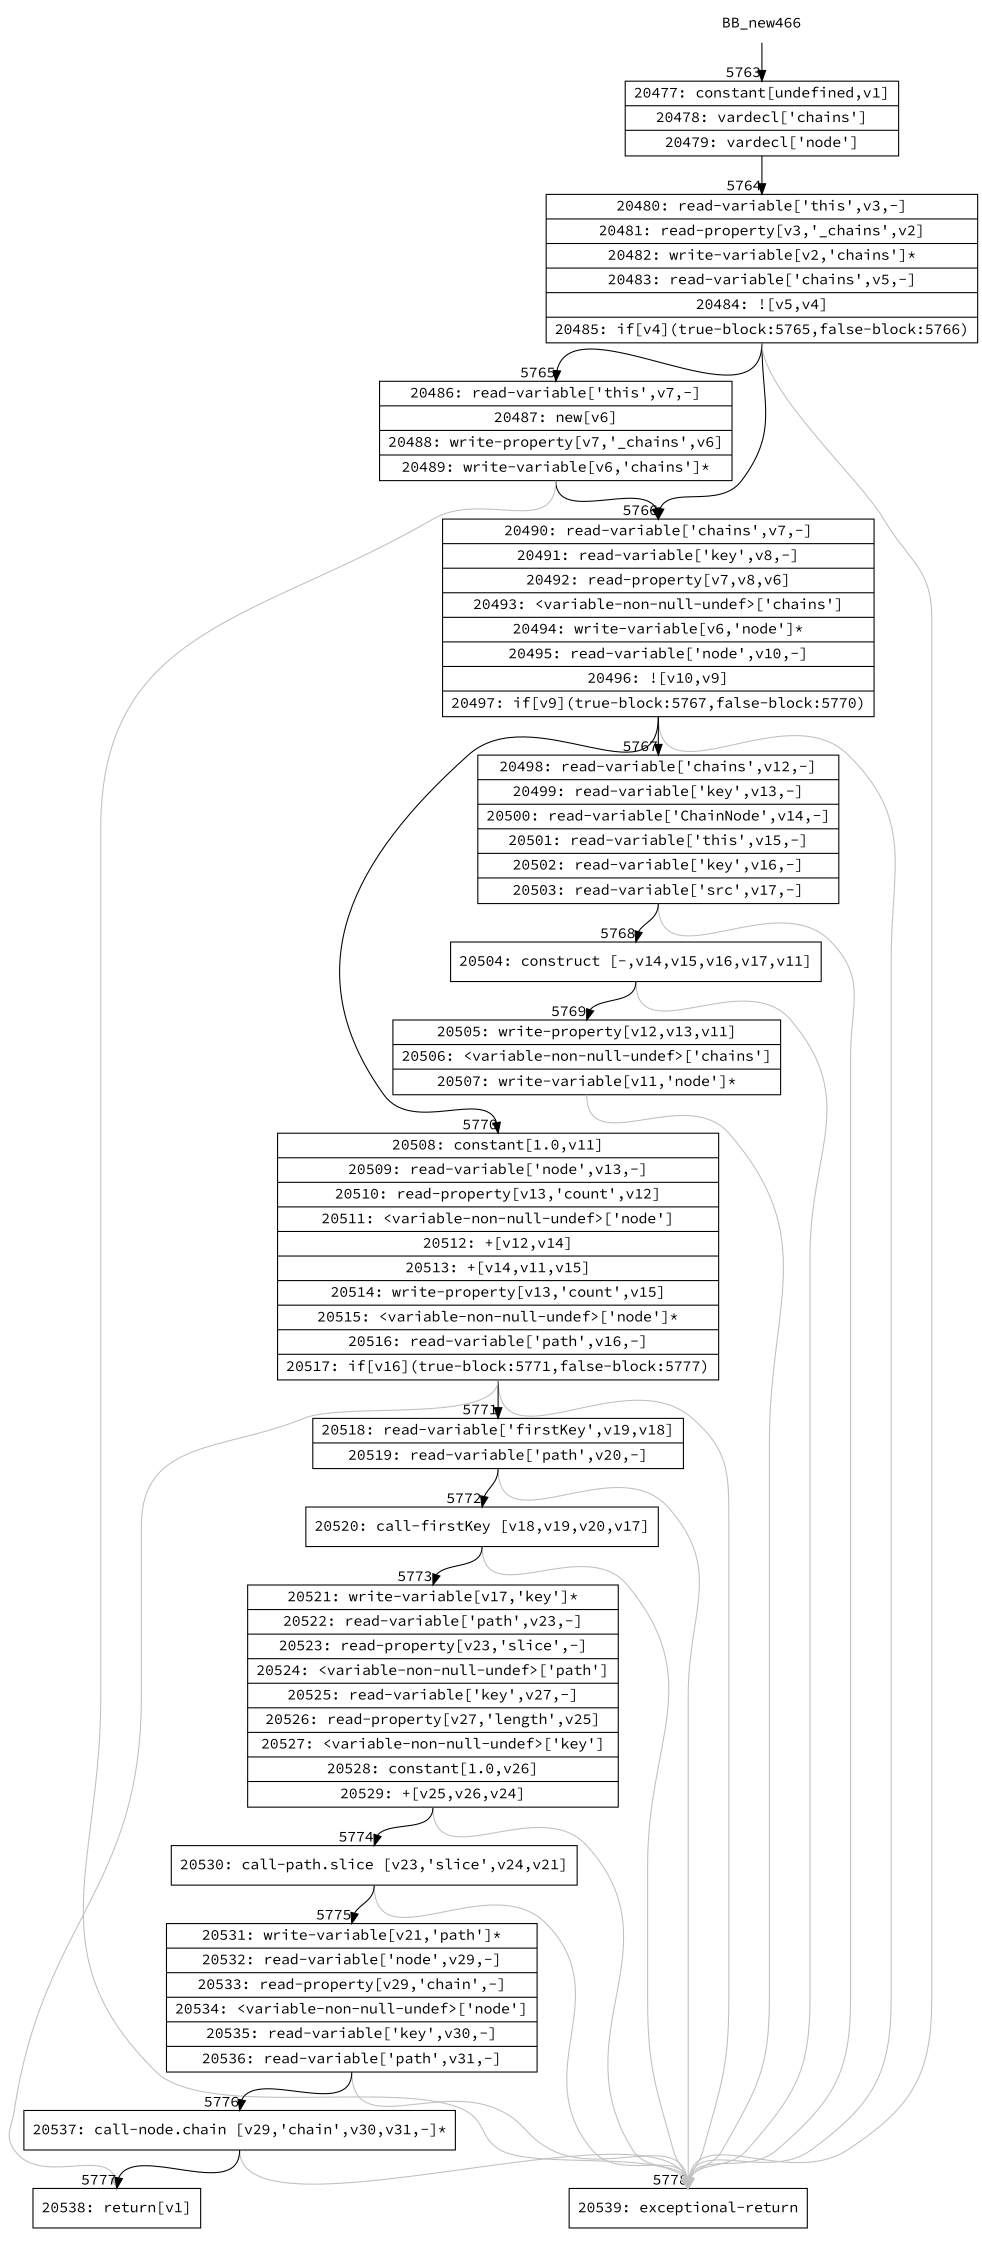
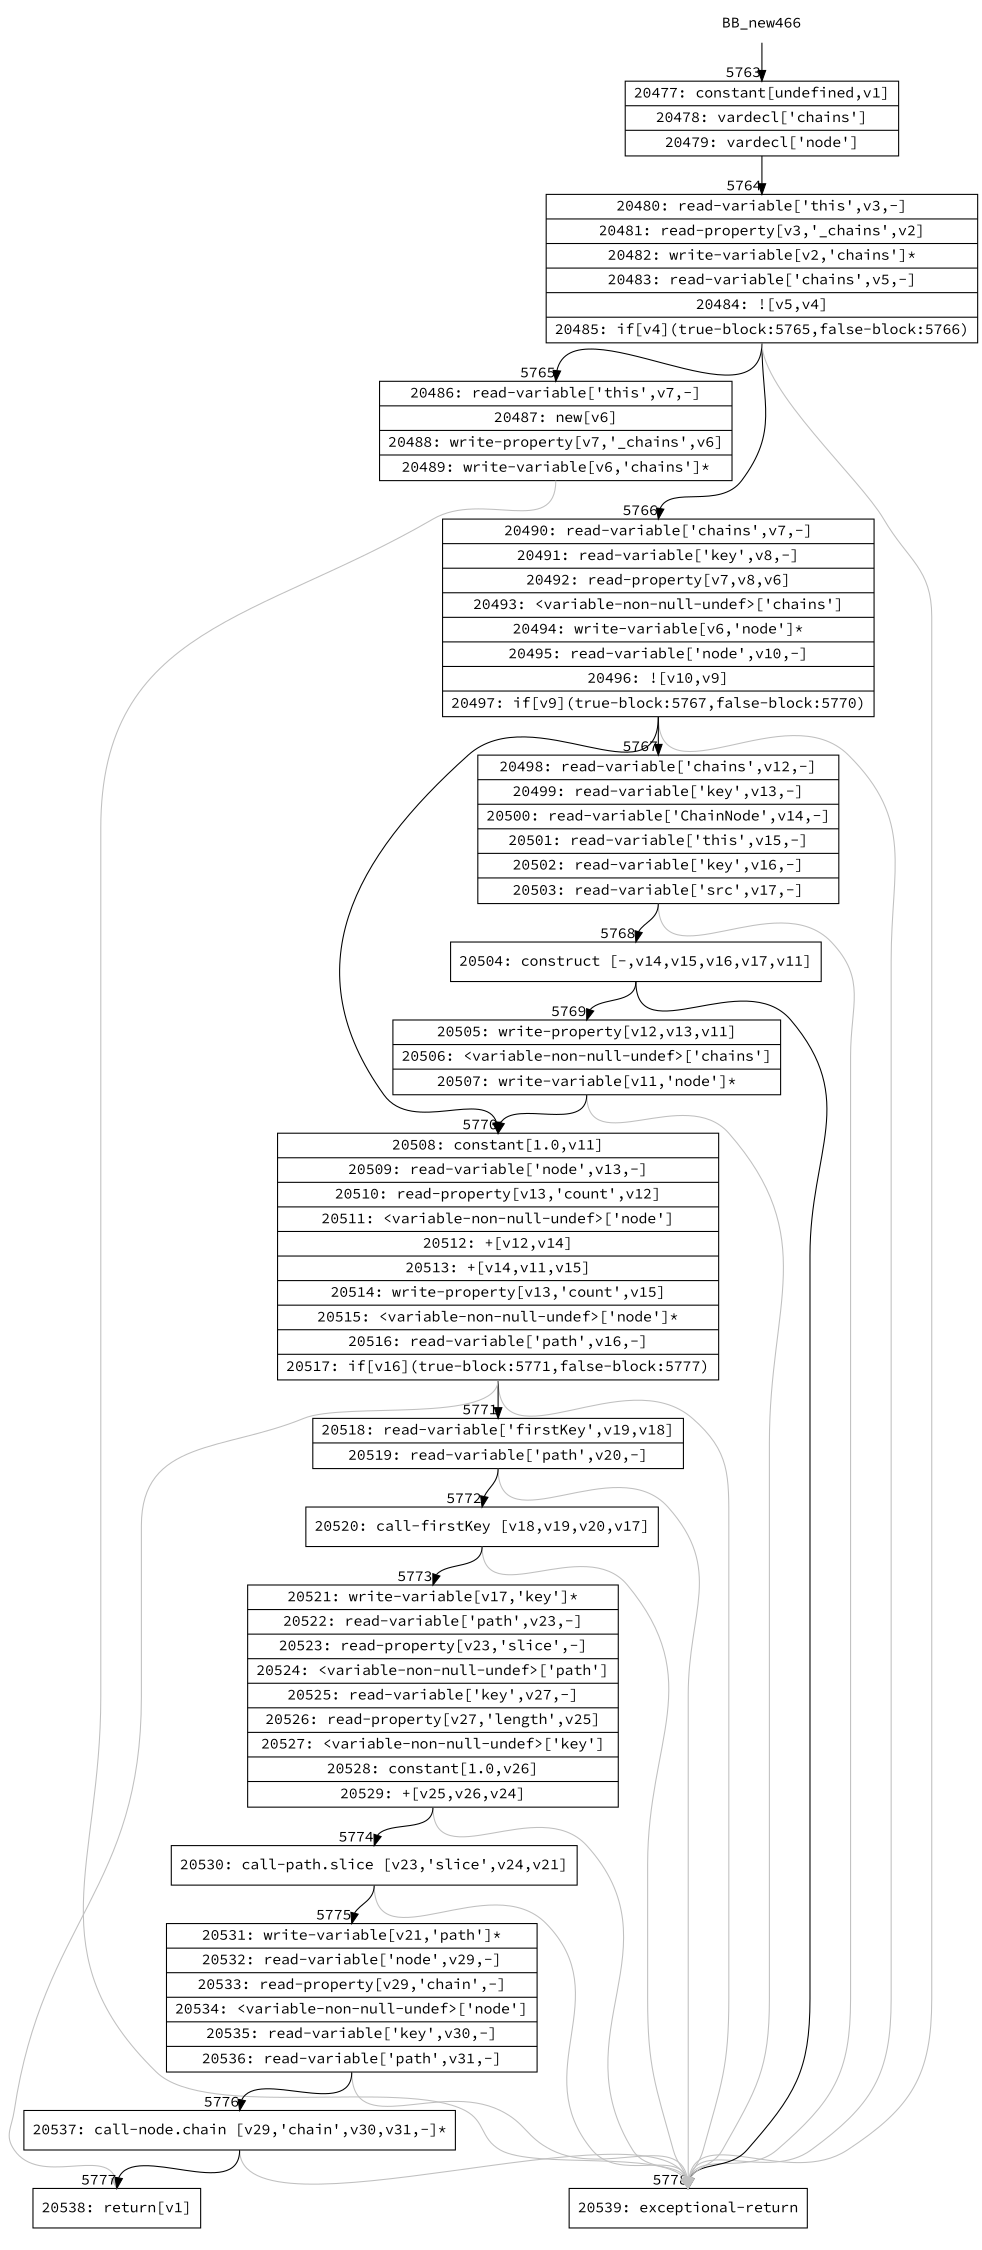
edge "20486: read-variable['this',v7,-]" -> "20490: read-variable['chains',v7,-]": removed
edge "20505: write-property[v12,v13,v11]" -> "20508: constant[1.0,v11]": added
edge "20504: construct [-,v14,v15,v16,v17,v11]" -> "20539: exceptional-return": color gray -> black
